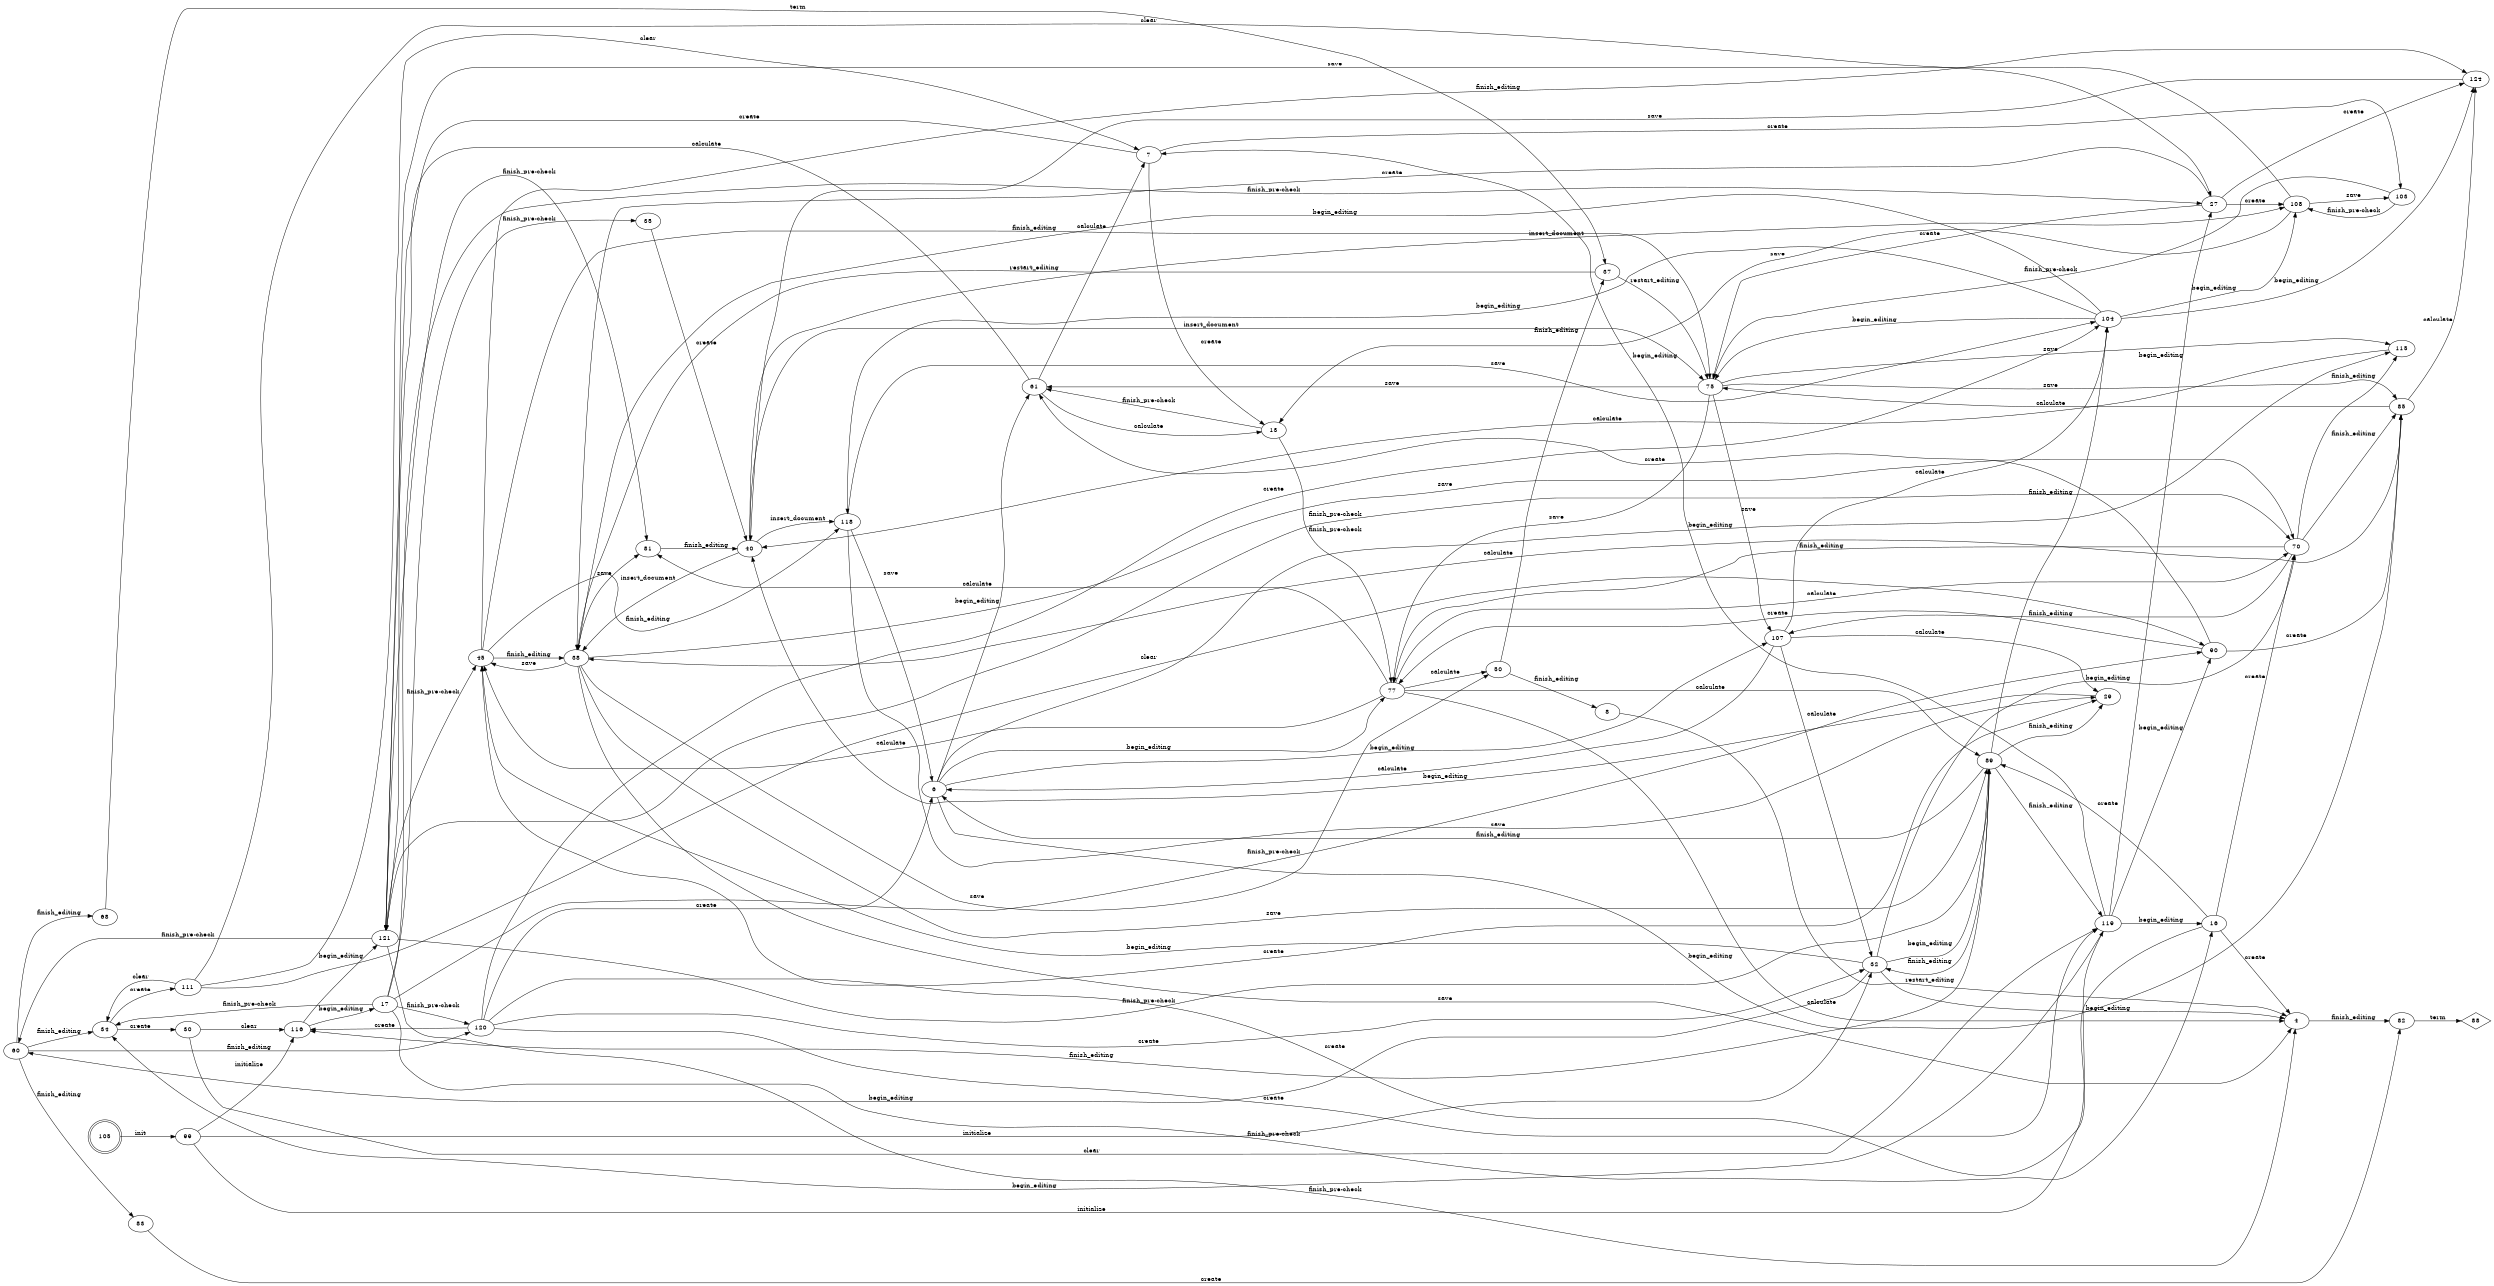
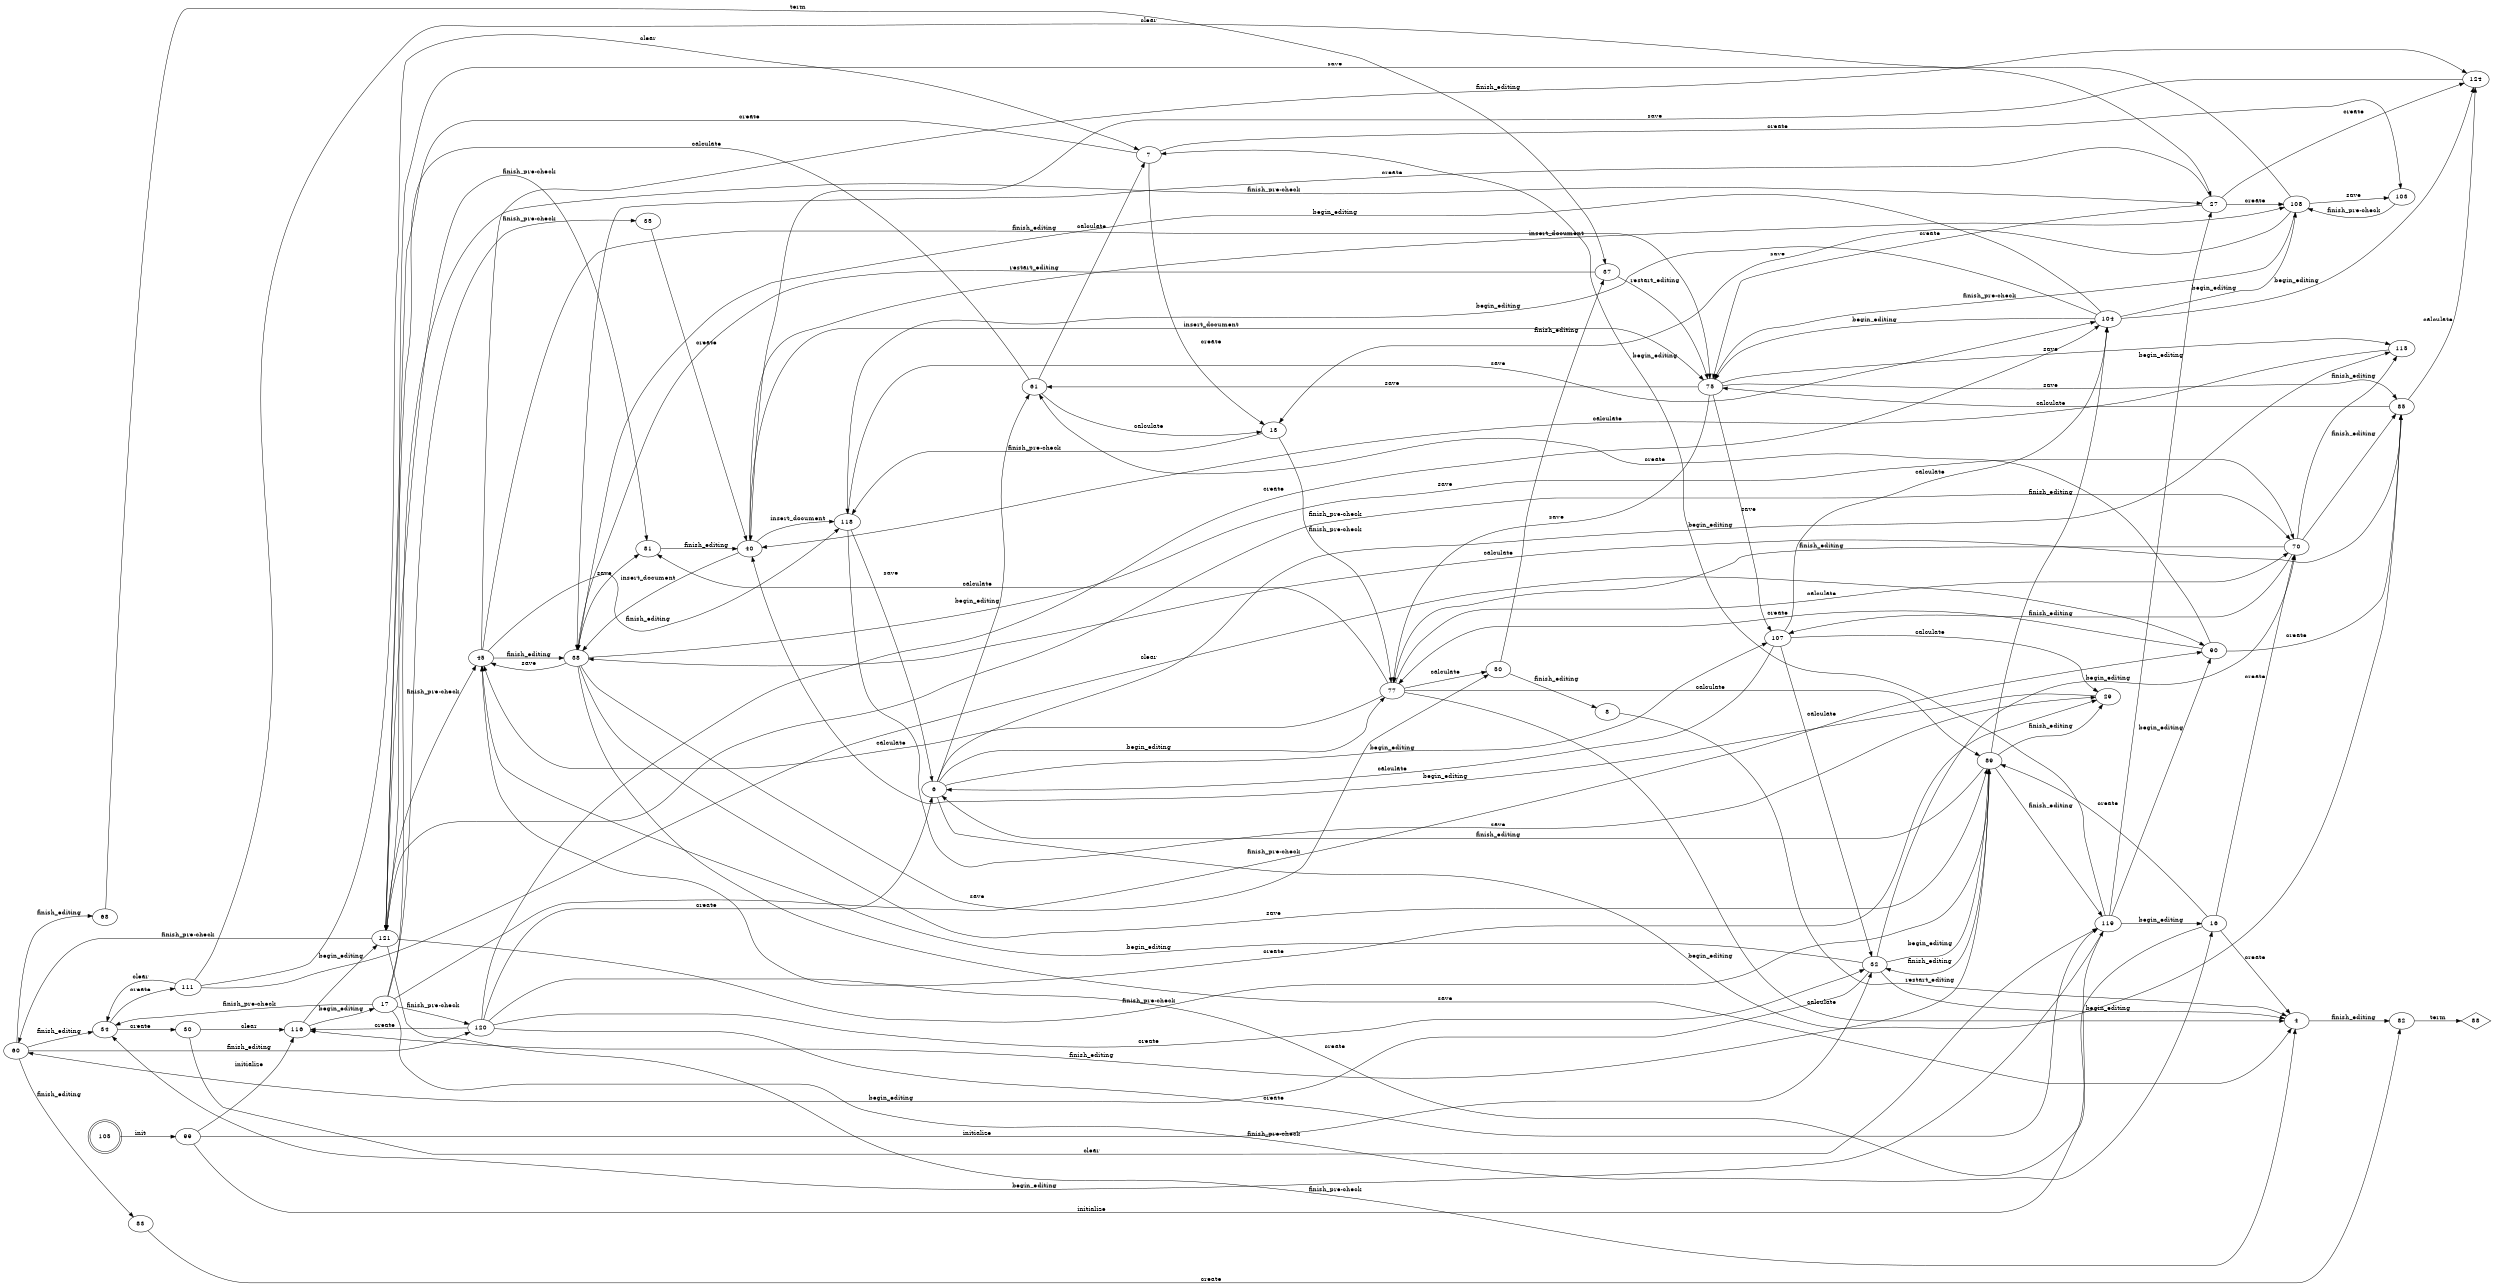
edge "103" -> "75": now "108" -> "75"
edge "13" -> "61": now "13" -> "118"
